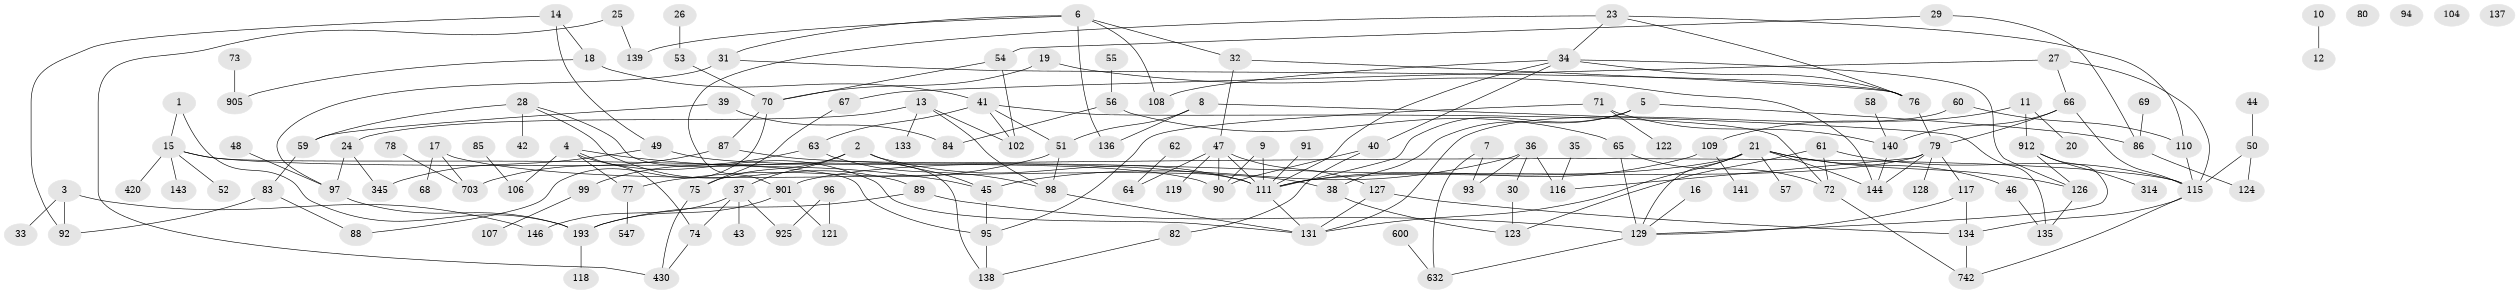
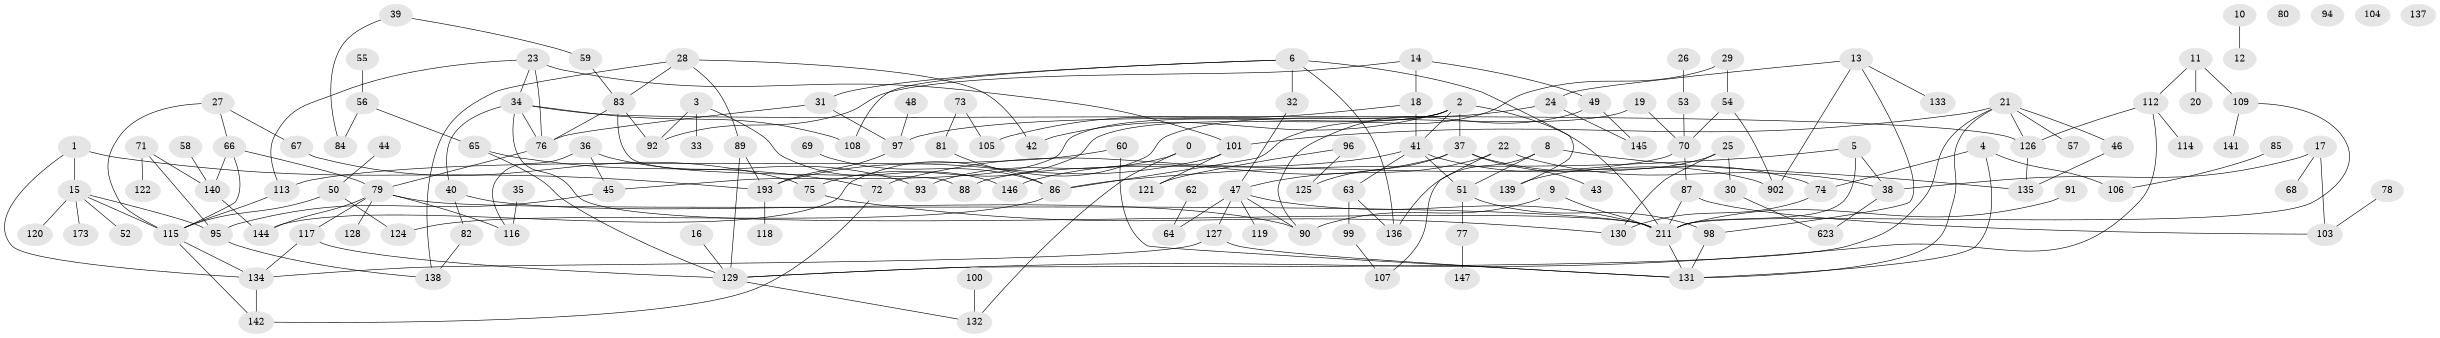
edge "32" -- "76": now "83" -- "76"
node "905": label "905" -> "105"
edge "28" -- "59": now "28" -- "83"
edge "2" -- "42": added
edge "2" -- "41": added
node "81": added
node "102": label "102" -> "902"
node "7": label "7" -> "0"
node "22": added
node "61": removed
node "912": label "912" -> "112"
node "110": label "110" -> "113"
edge "4" -- "45": removed
edge "4" -- "77": removed
edge "36" -- "30": now "25" -- "30"
edge "63" -- "98": now "63" -- "136"
edge "21" -- "144": removed
node "420": label "420" -> "120"
node "143": label "143" -> "173"
node "345": label "345" -> "145"
node "703": label "703" -> "103"
node "901": label "901" -> "101"
node "111": label "111" -> "211"
node "314": label "314" -> "114"
node "547": label "547" -> "147"
node "925": label "925" -> "125"
node "600": label "600" -> "100"
node "123": label "123" -> "623"
edge "1" -- "134": added
node "430": label "430" -> "130"
node "632": label "632" -> "132"
node "742": label "742" -> "142"
